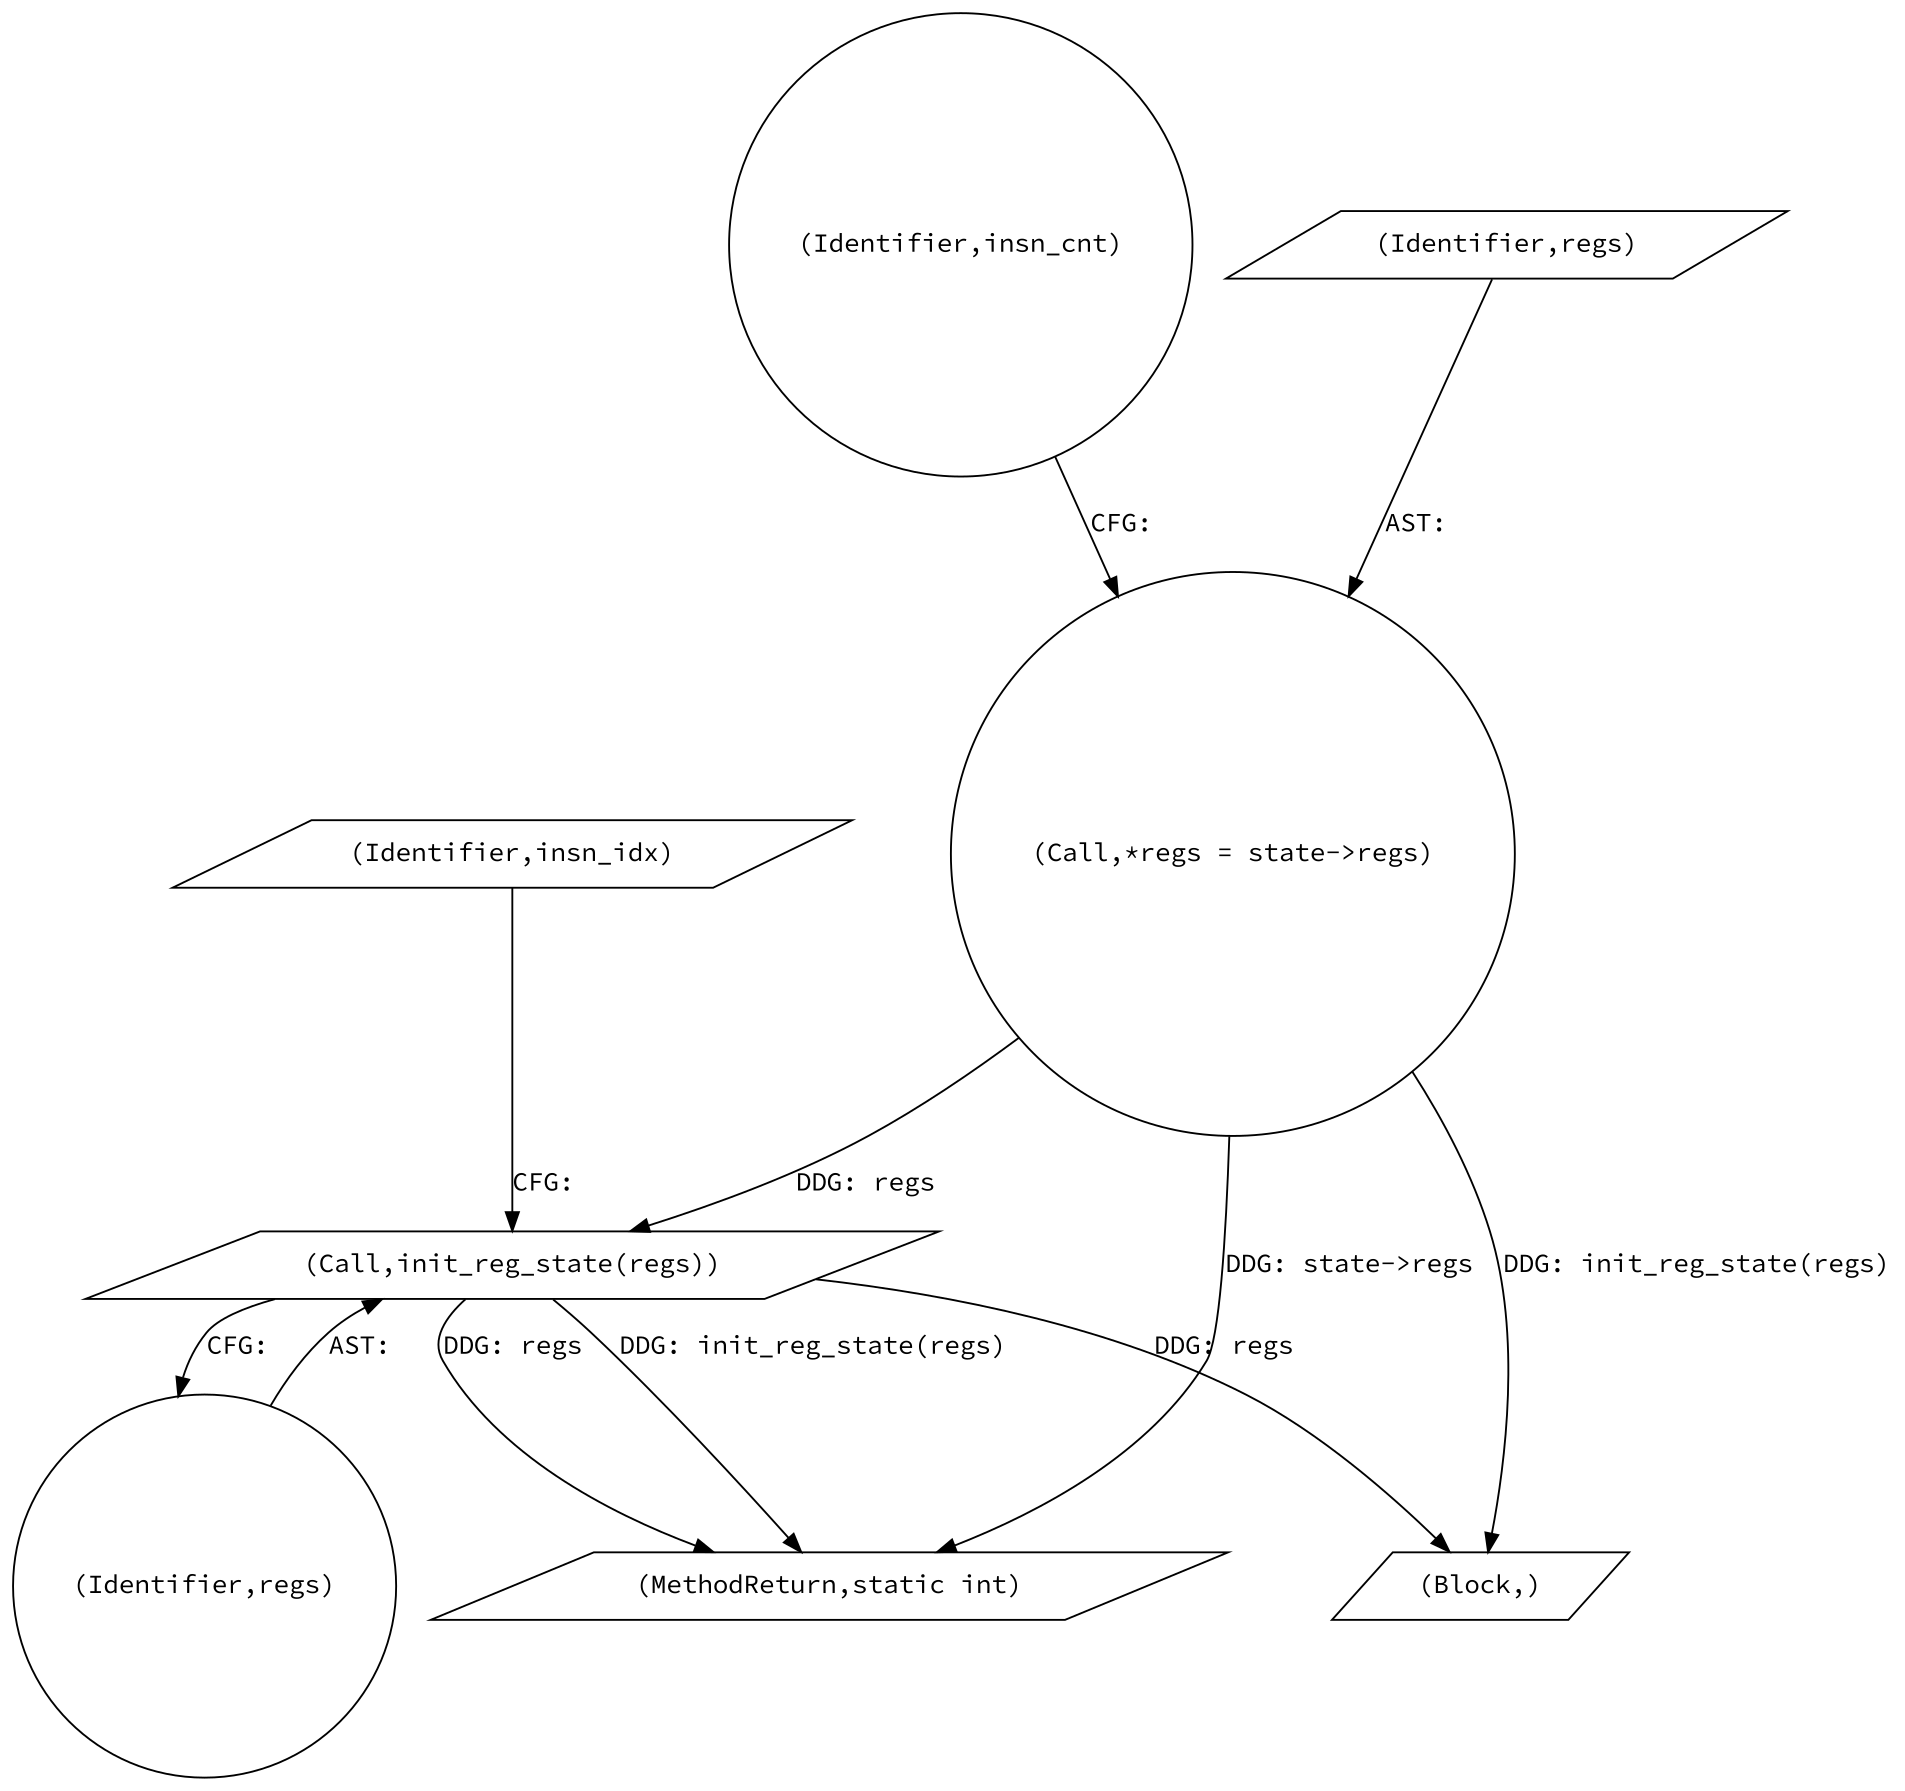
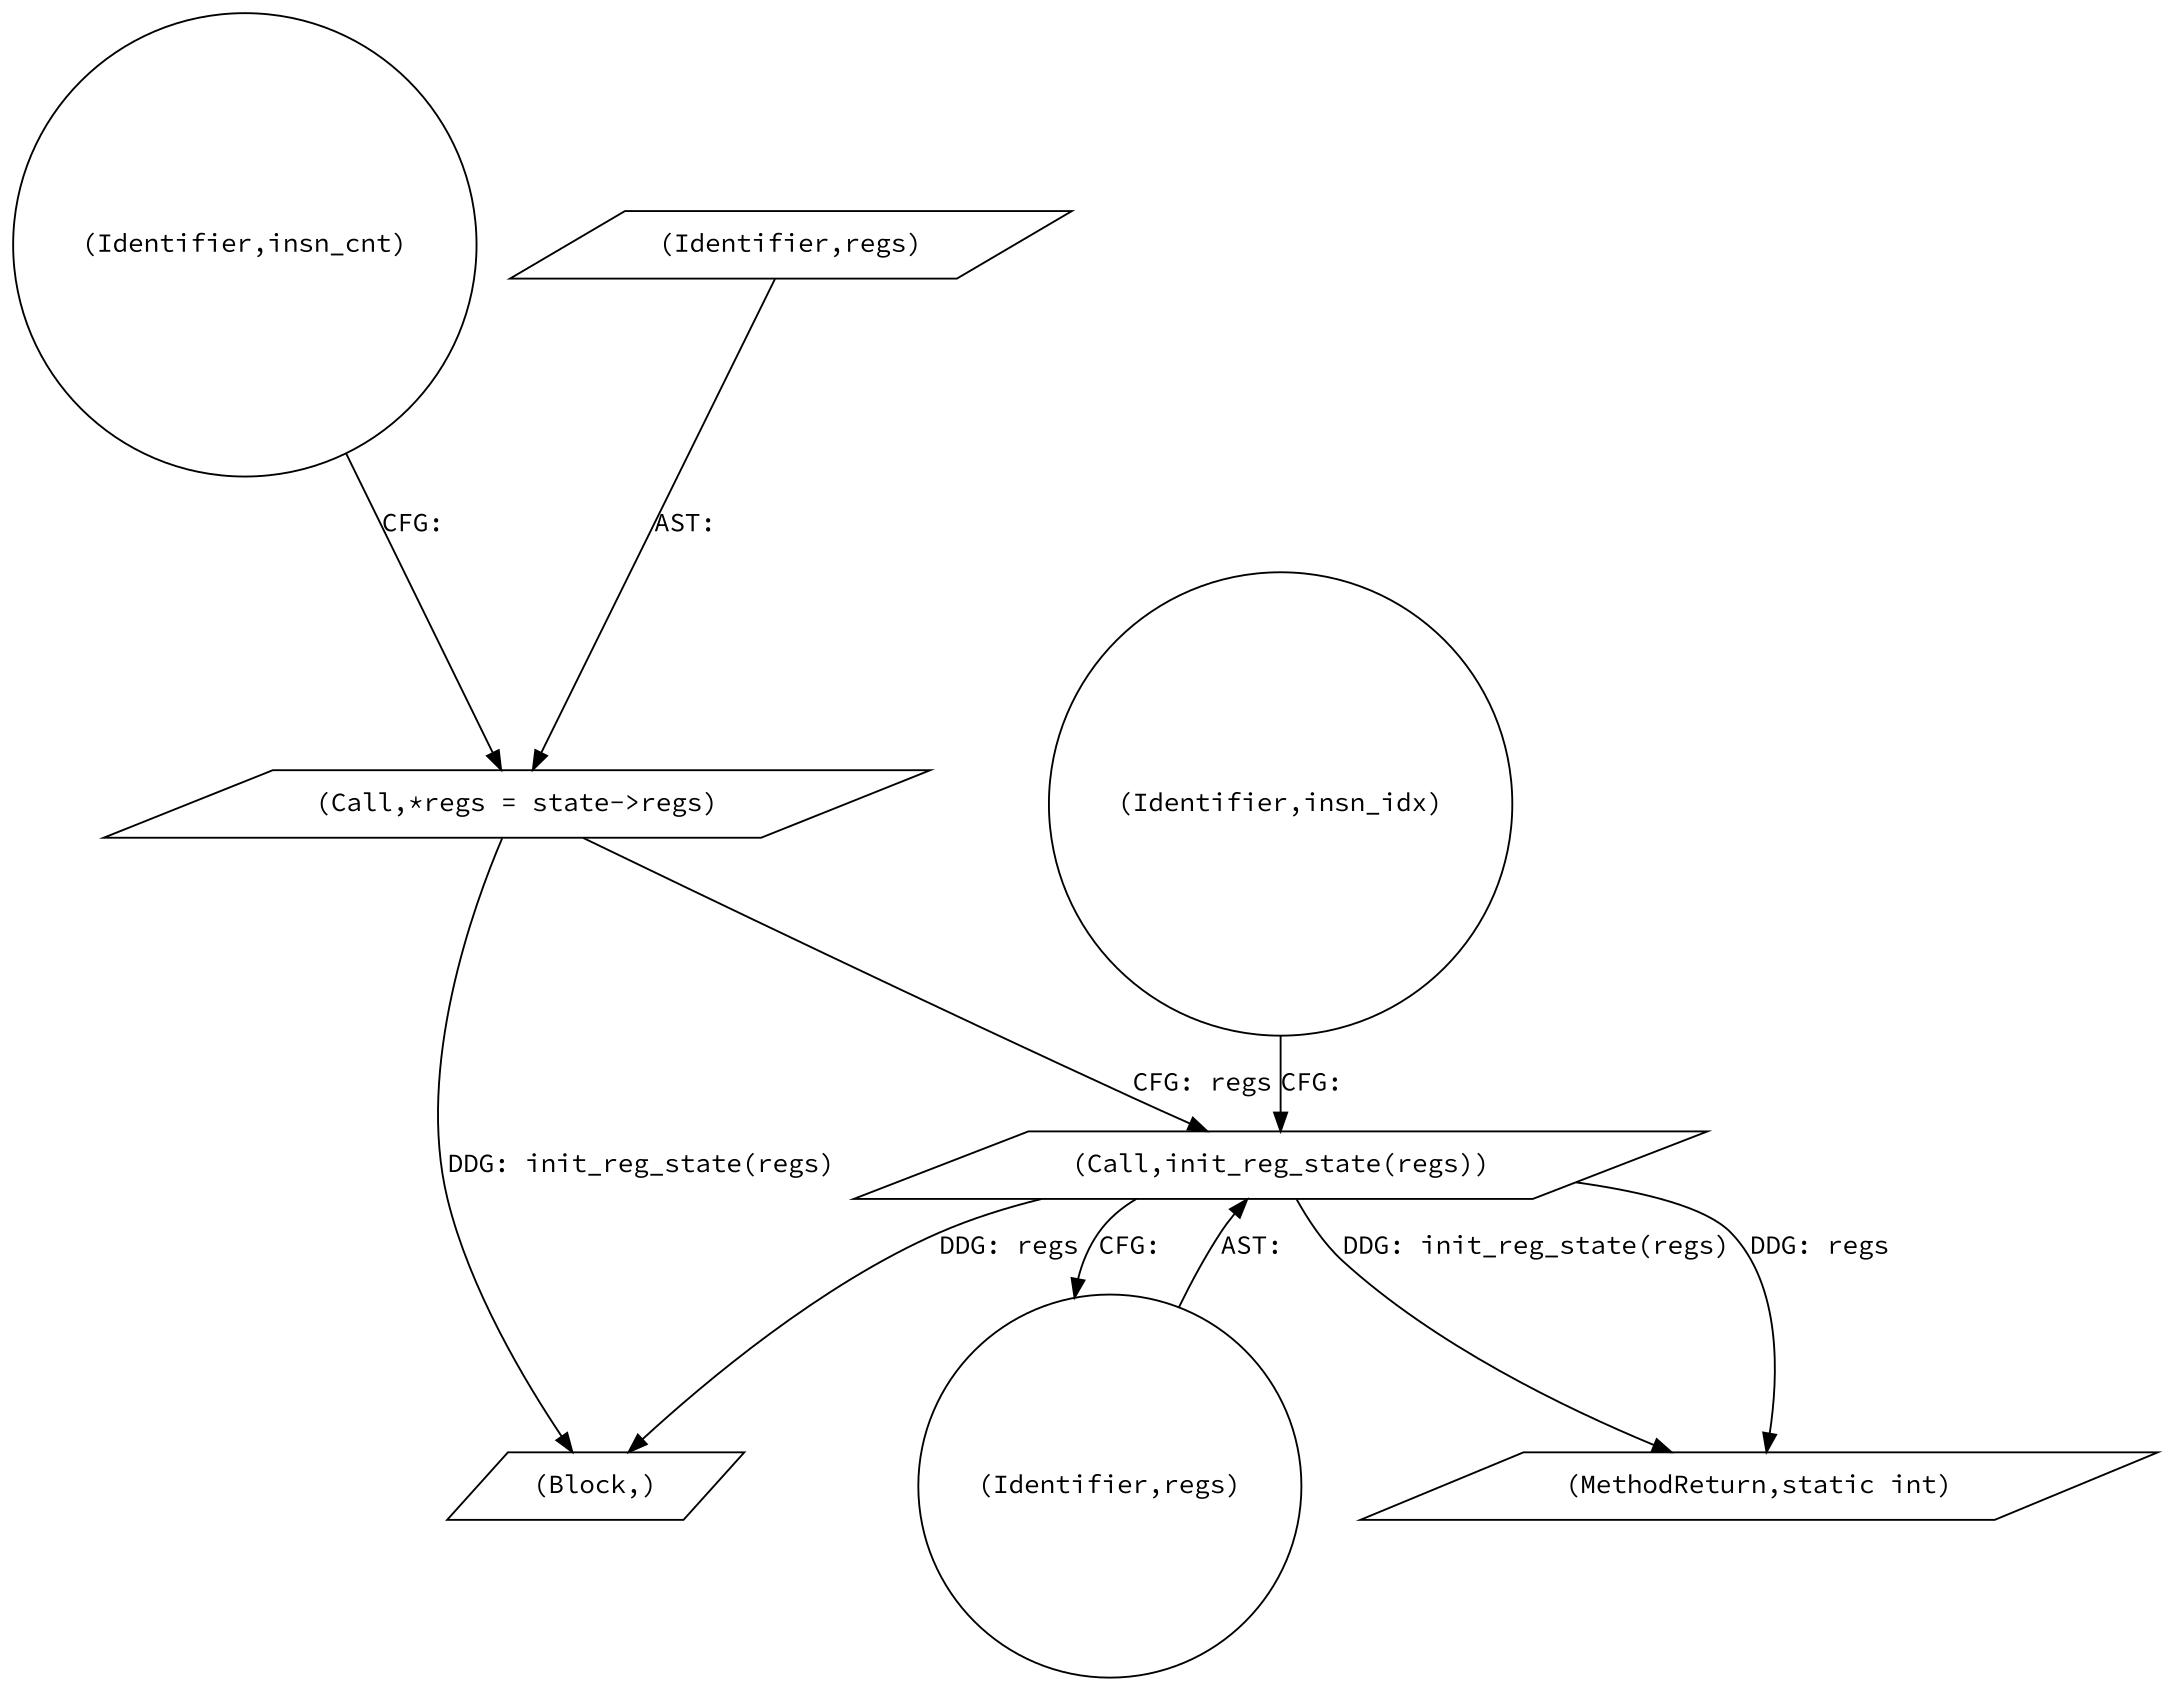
node "(Identifier,insn_idx)": shape parallelogram -> circle
node "(Call,*regs = state->regs)": shape circle -> parallelogram
edge "(Call,*regs = state->regs)" -> "(Call,init_reg_state(regs))": label "DDG: regs" -> "CFG: regs"
edge "(Call,*regs = state->regs)" -> "(MethodReturn,static int)": removed, label "DDG: state->regs"
